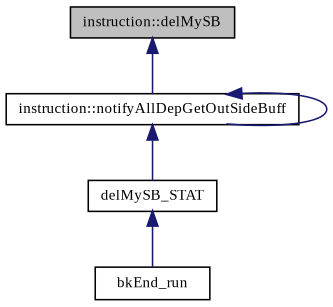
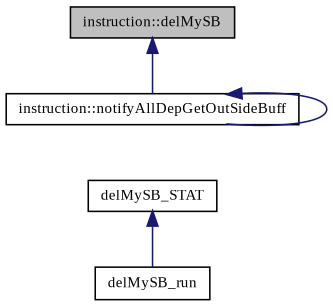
edge "delMySB_STAT" -> "instruction::notifyAllDepGetOutSideBuff": removed
node "bkEnd_run": label "bkEnd_run" -> "delMySB_run"
